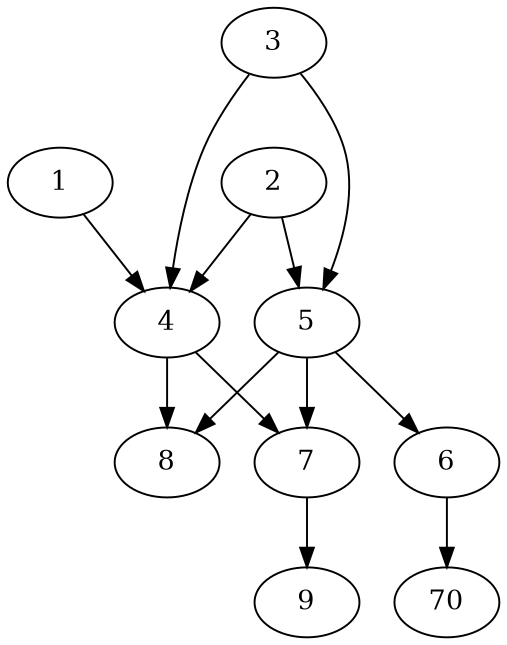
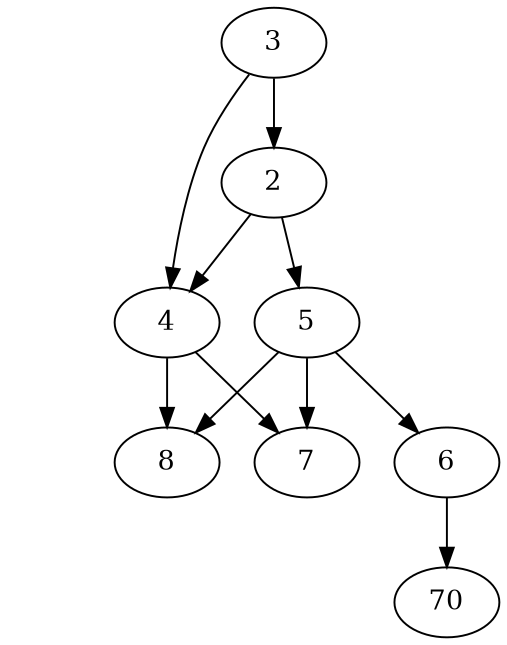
edge "3" -> "5": now "3" -> "2"
node "1": removed
node "9": removed
